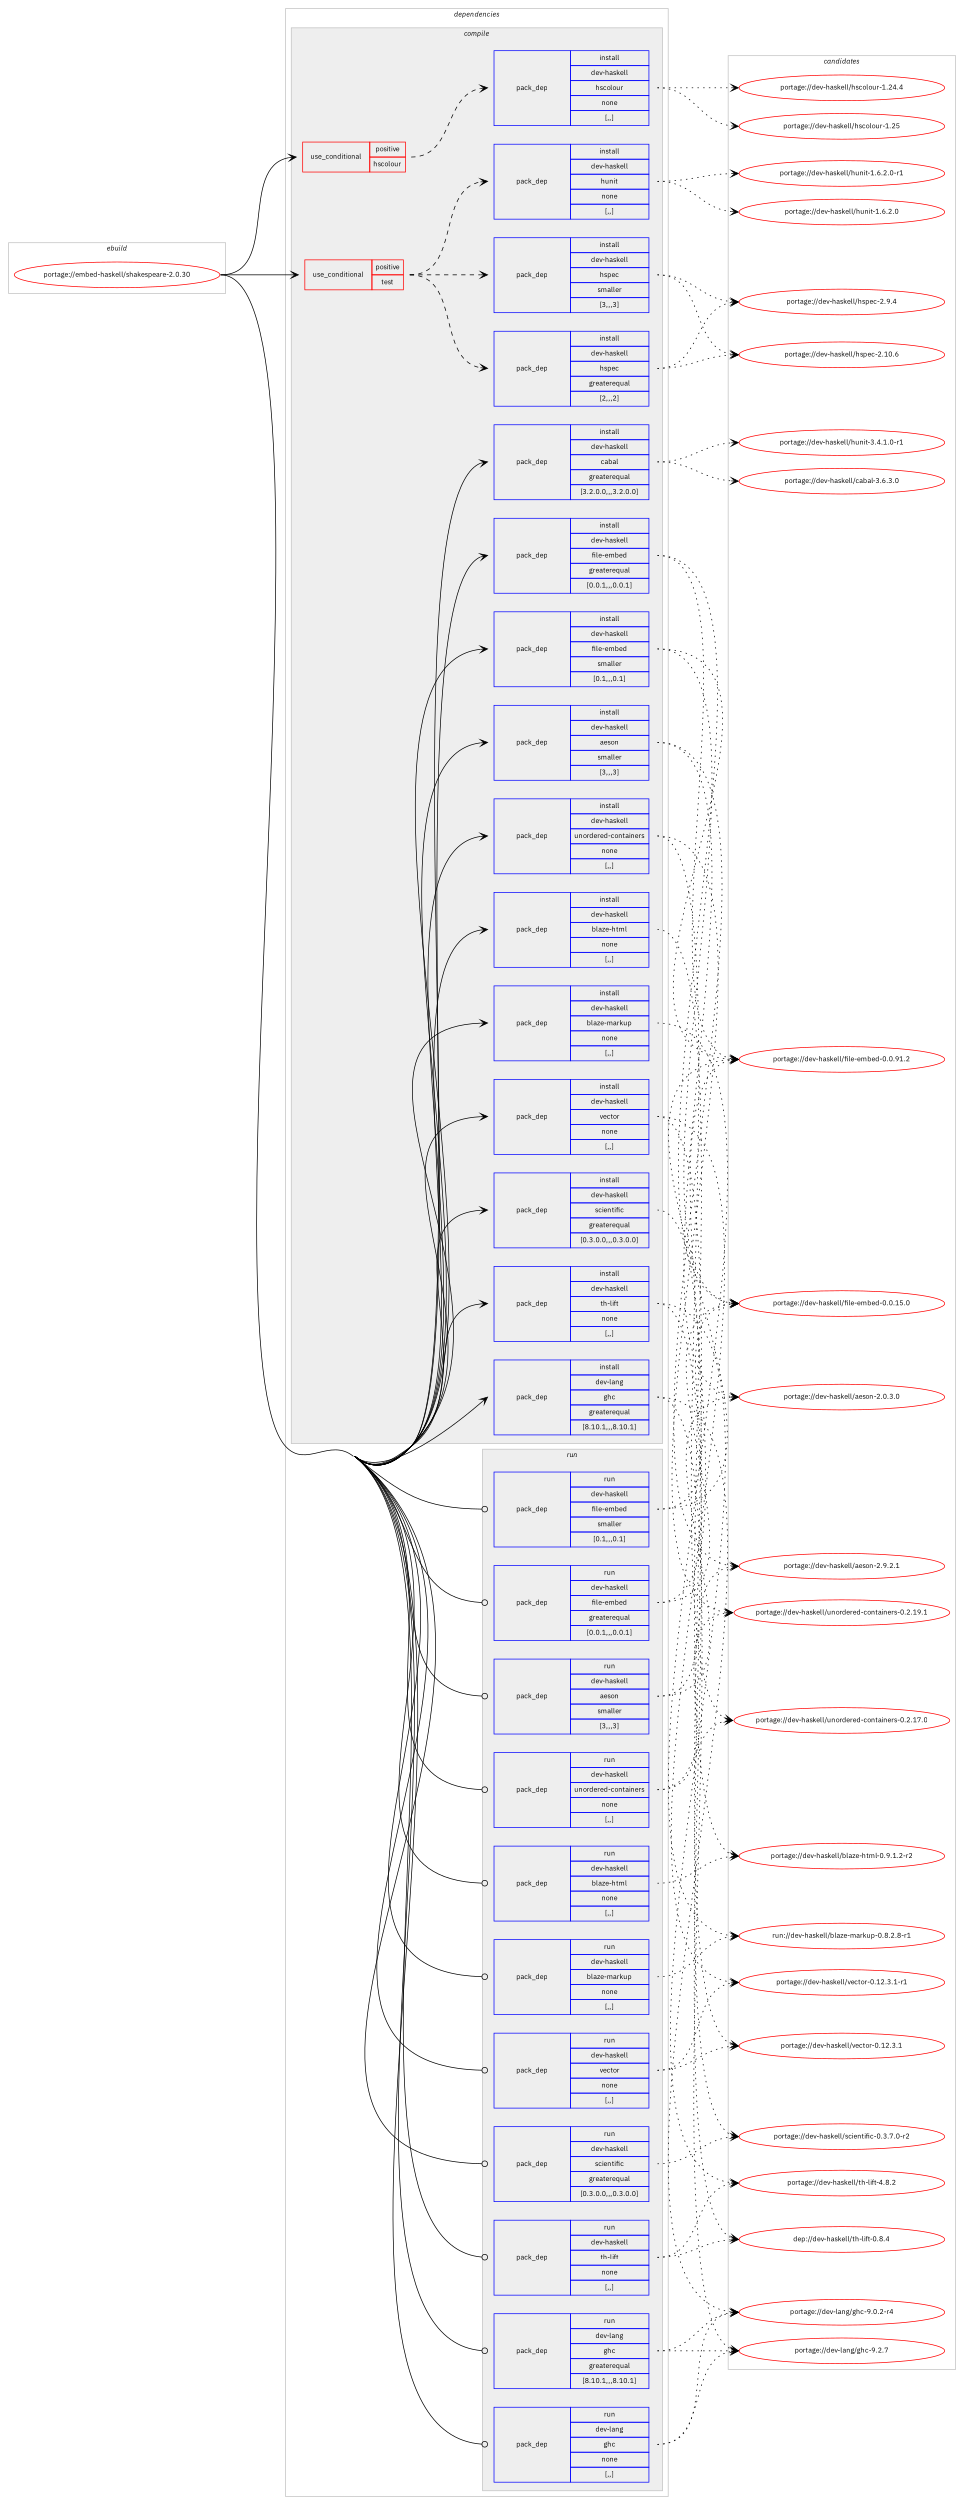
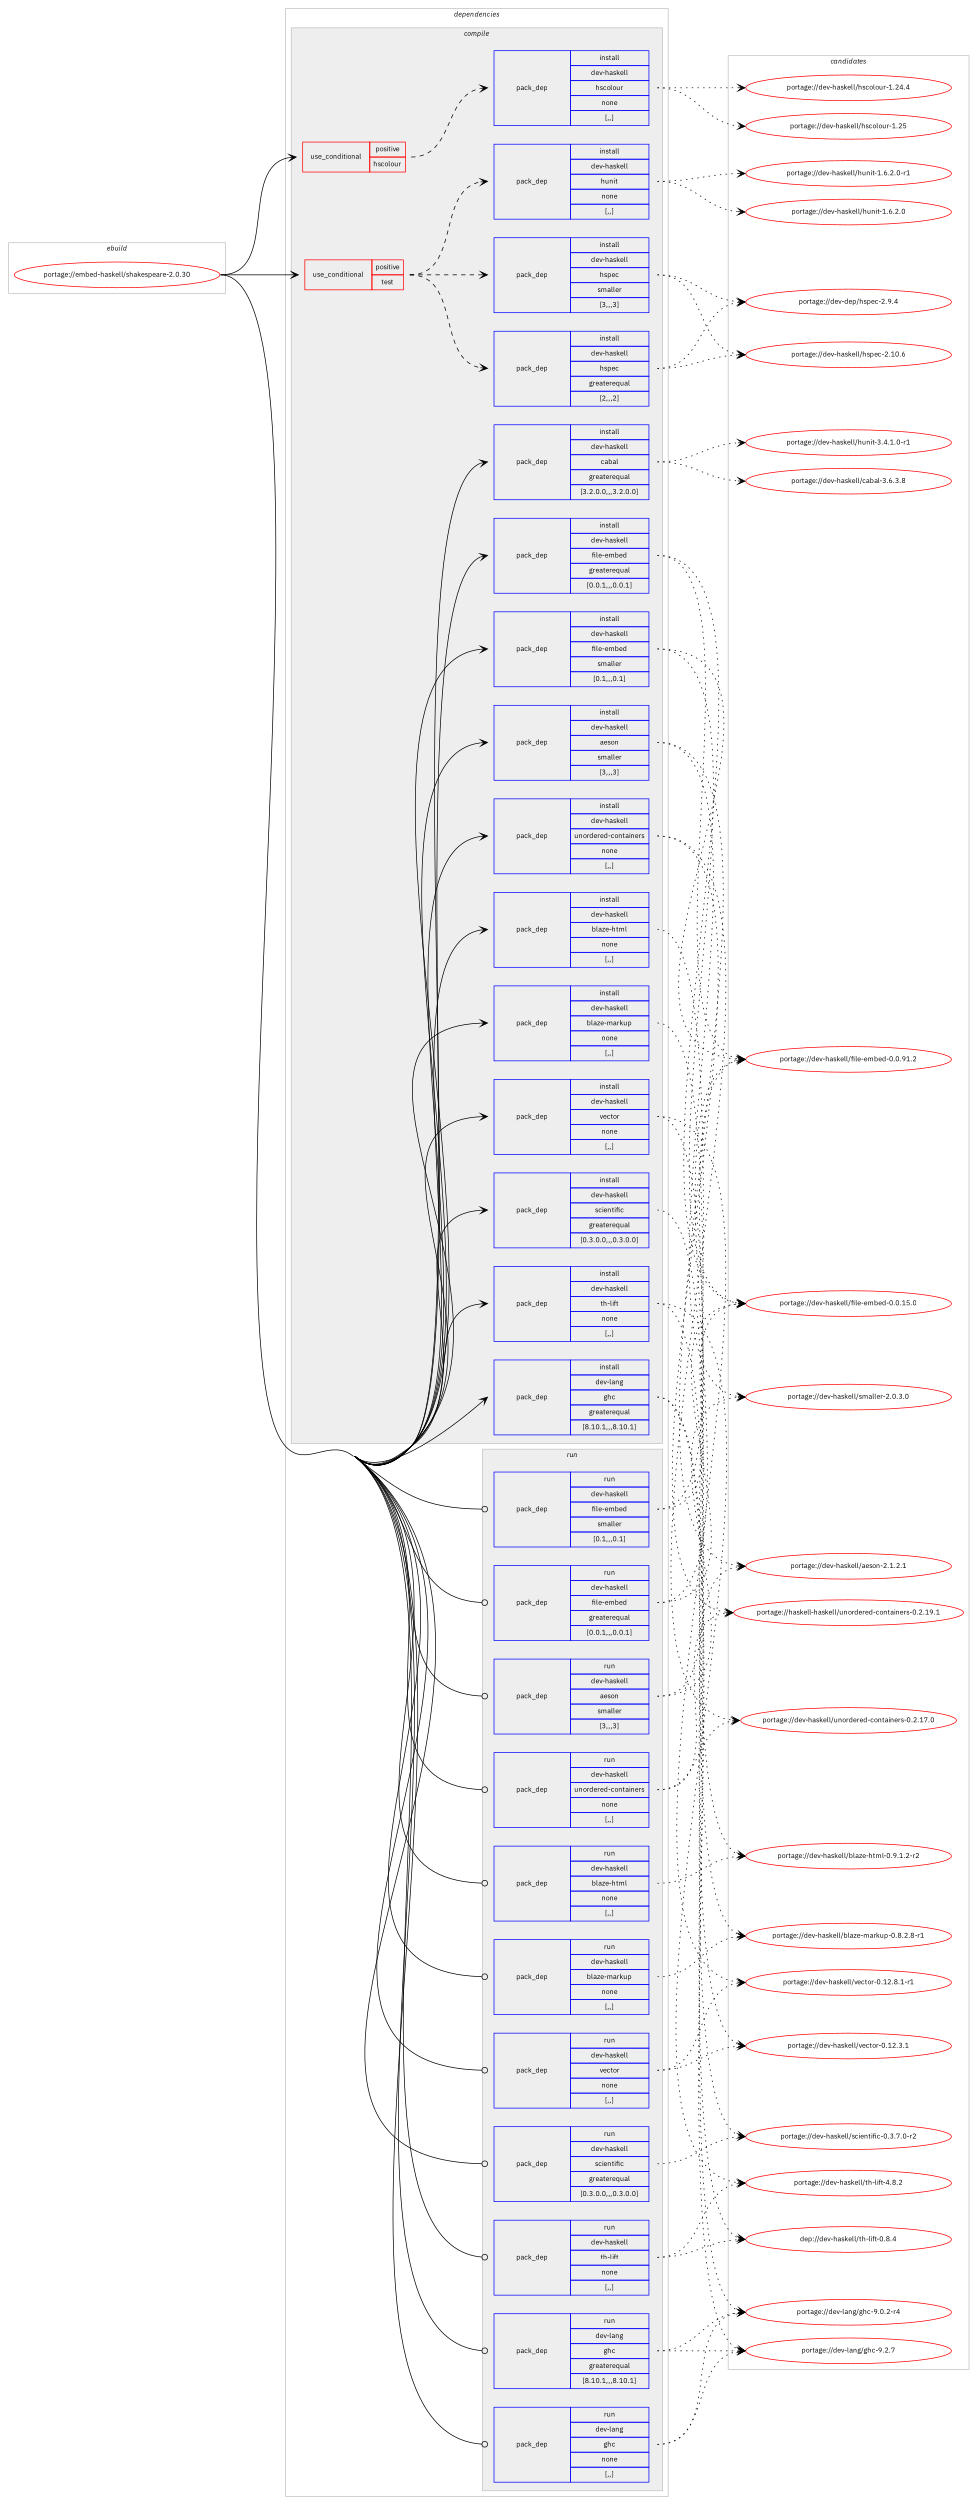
node "portage://dev-haskell/hspec-2.9.4": label "portage://dev-haskell/hspec-2.9.4" -> "portage://dev-dep/hspec-2.9.4"
node "portage://dev-haskell/cabal-3.6.3.0": label "portage://dev-haskell/cabal-3.6.3.0" -> "portage://dev-haskell/cabal-3.6.3.8"
node "portage://dev-haskell/aeson-2.0.3.0": label "portage://dev-haskell/aeson-2.0.3.0" -> "portage://dev-haskell/smaller-2.0.3.0"
node "portage://dev-haskell/aeson-2.9.2.1": label "portage://dev-haskell/aeson-2.9.2.1" -> "portage://dev-haskell/aeson-2.1.2.1"
node "portage://dev-haskell/unordered-containers-0.2.19.1": label "portage://dev-haskell/unordered-containers-0.2.19.1" -> "portage://haskell-haskell/unordered-containers-0.2.19.1"
node "run://dev-haskell/blaze-markup-0.8.2.8-r1": label "run://dev-haskell/blaze-markup-0.8.2.8-r1" -> "portage://dev-haskell/blaze-markup-0.8.2.8-r1"
node "portage://dev-haskell/vector-0.12.3.1-r1": label "portage://dev-haskell/vector-0.12.3.1-r1" -> "portage://dev-haskell/vector-0.12.8.1-r1"
